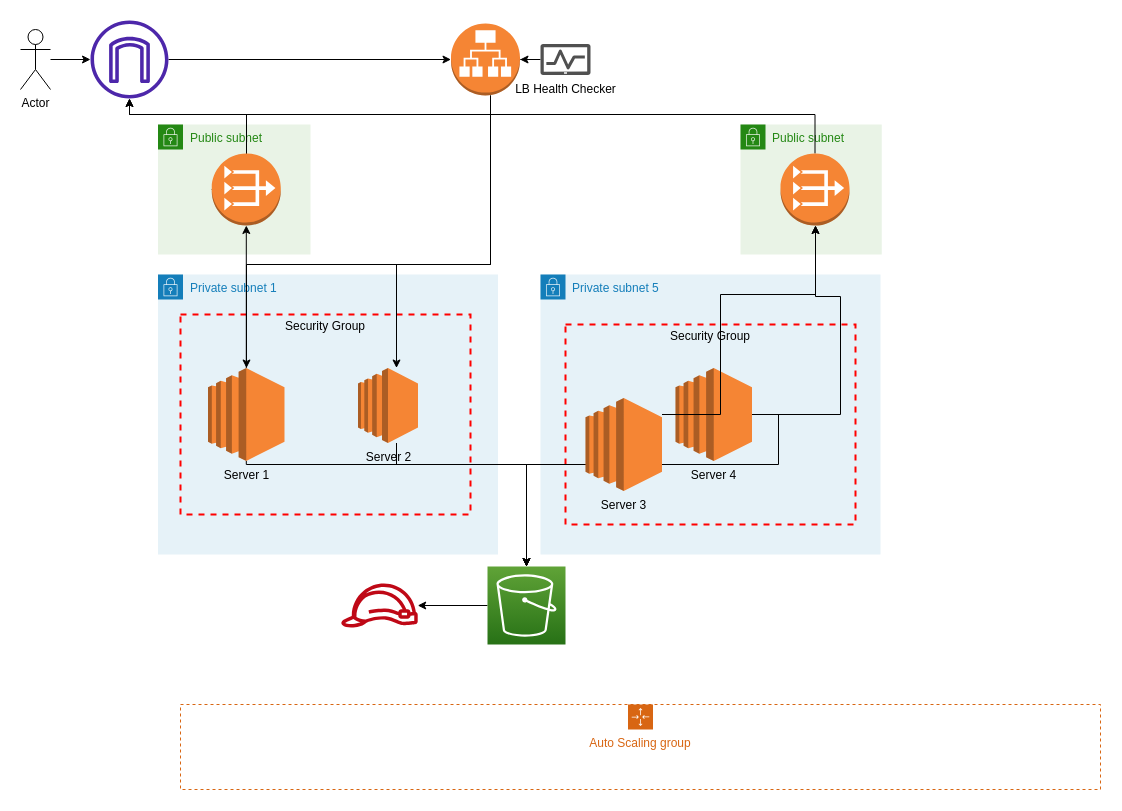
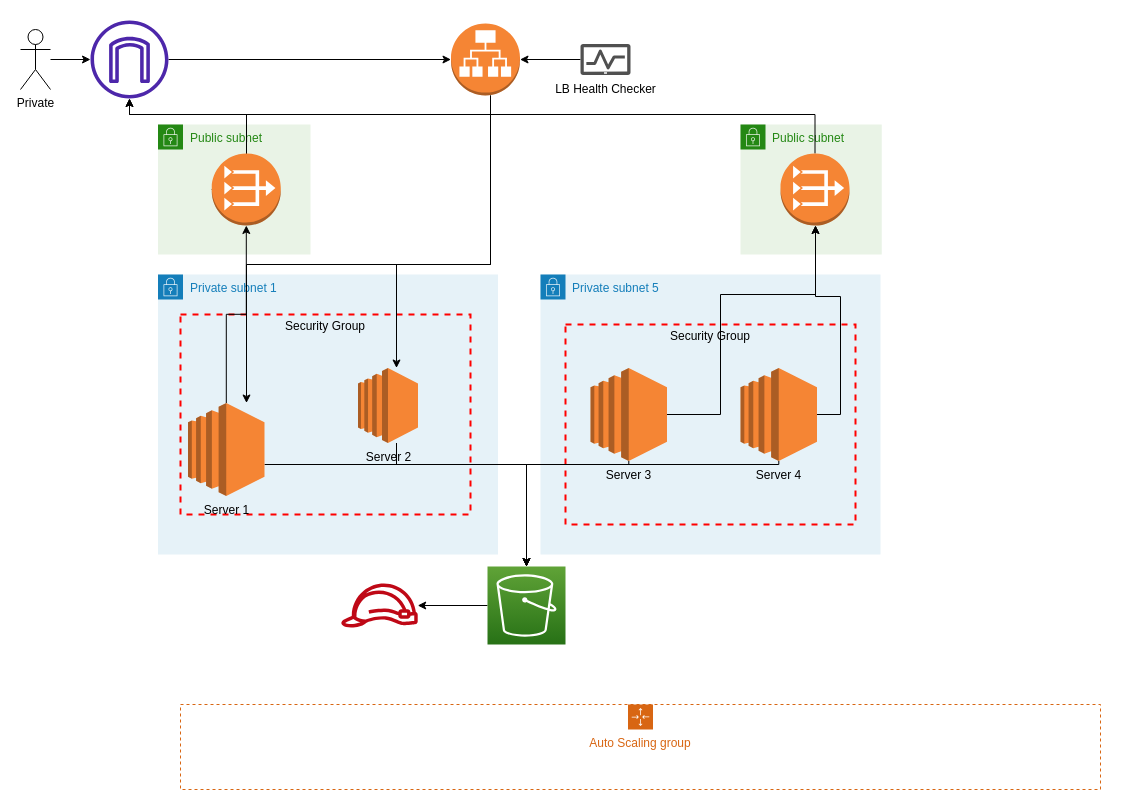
node "LB Health Checker": moved (566, 60) -> (606, 60)
node "Actor": label "Actor" -> "Private"
node "Server 1": moved (246, 415) -> (226, 450)
node "Server 4": moved (714, 415) -> (779, 415)
node "Server 3": moved (624, 445) -> (629, 415)
